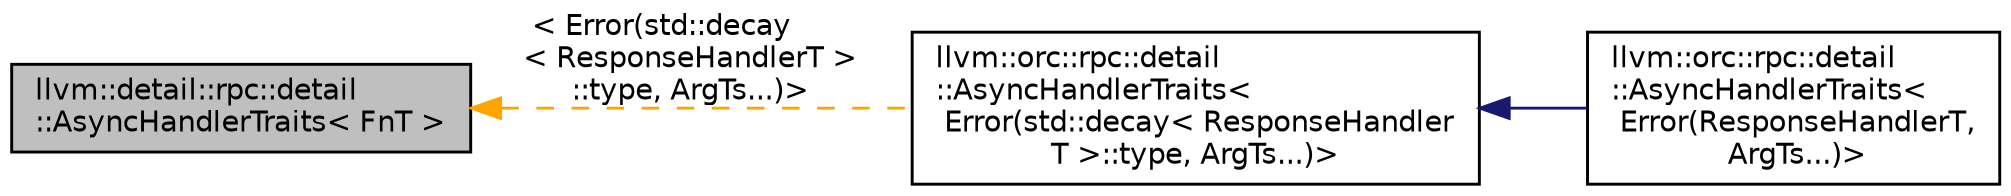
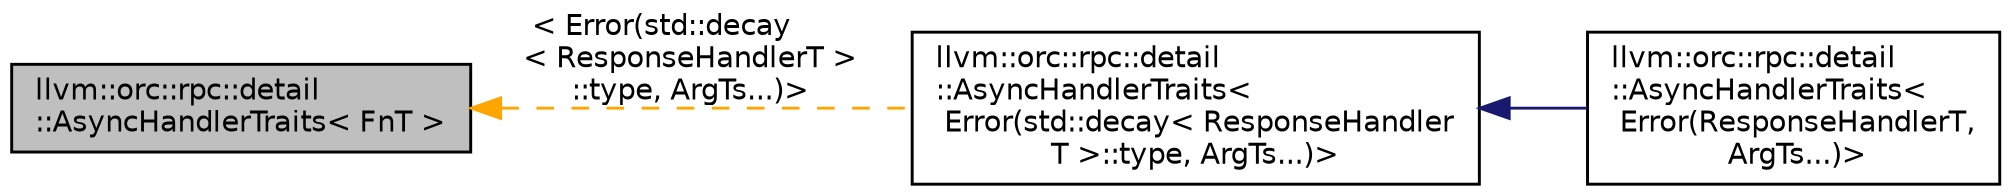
node "llvm::detail::rpc::detail ::AsyncHandlerTraits< FnT >": label "llvm::detail::rpc::detail ::AsyncHandlerTraits< FnT >" -> "llvm::orc::rpc::detail ::AsyncHandlerTraits< FnT >"
